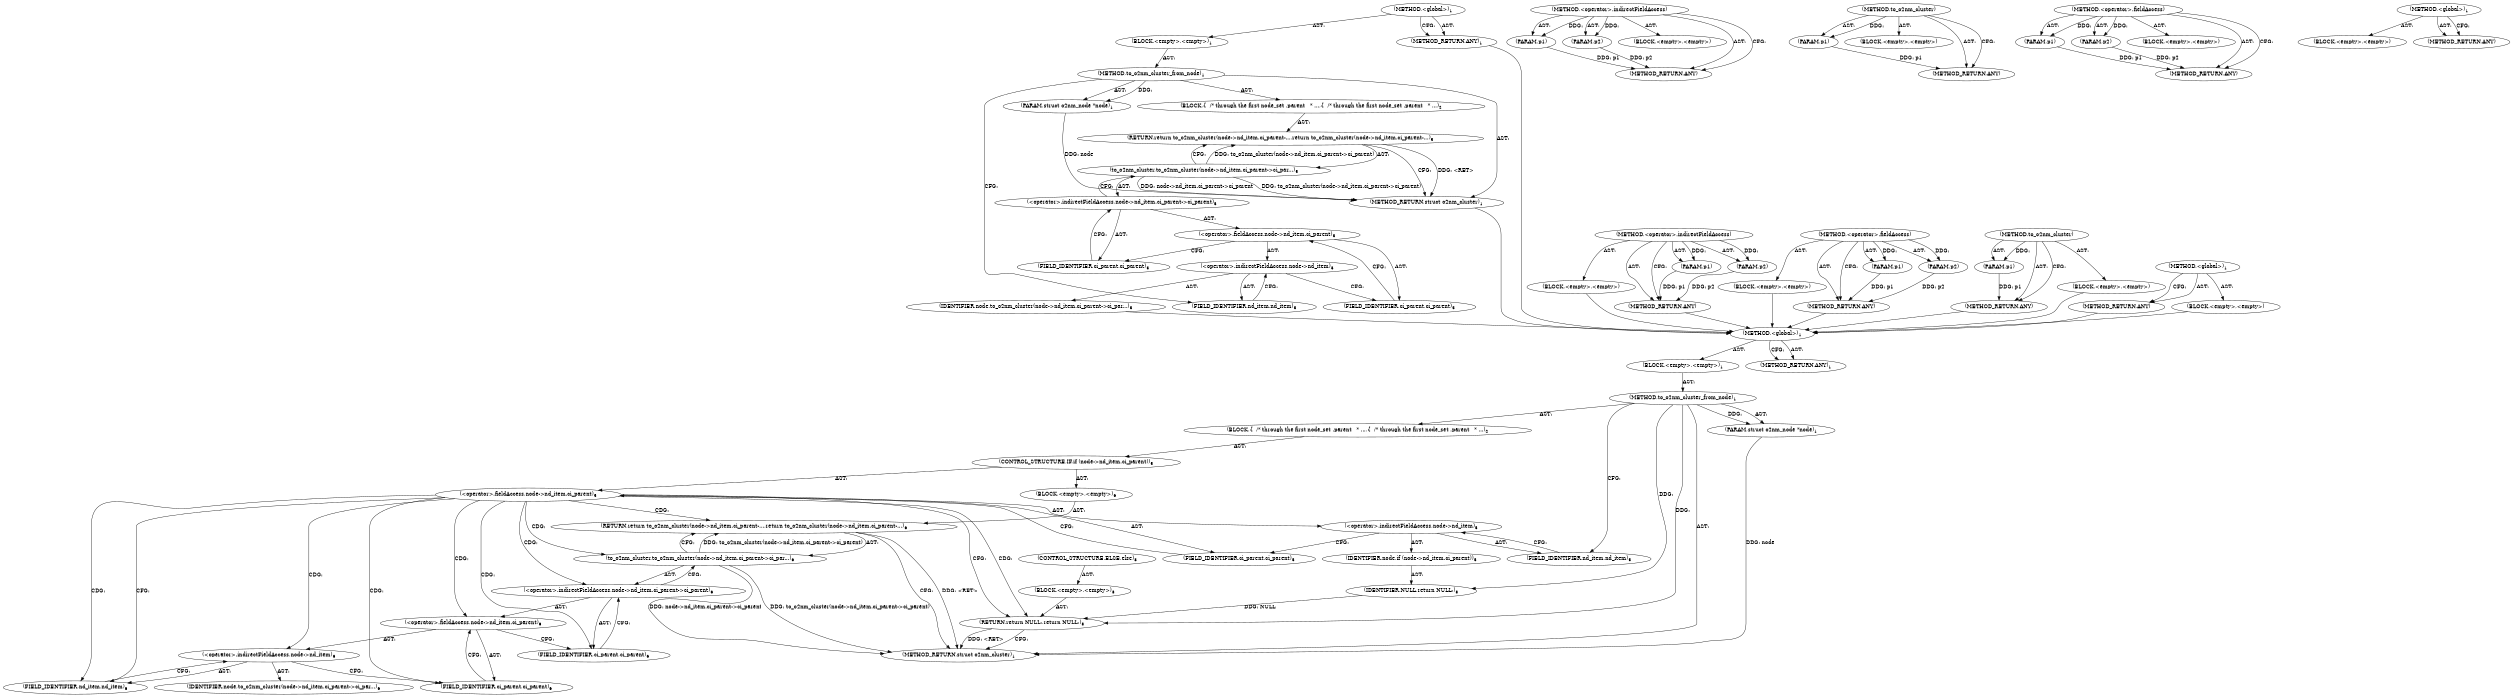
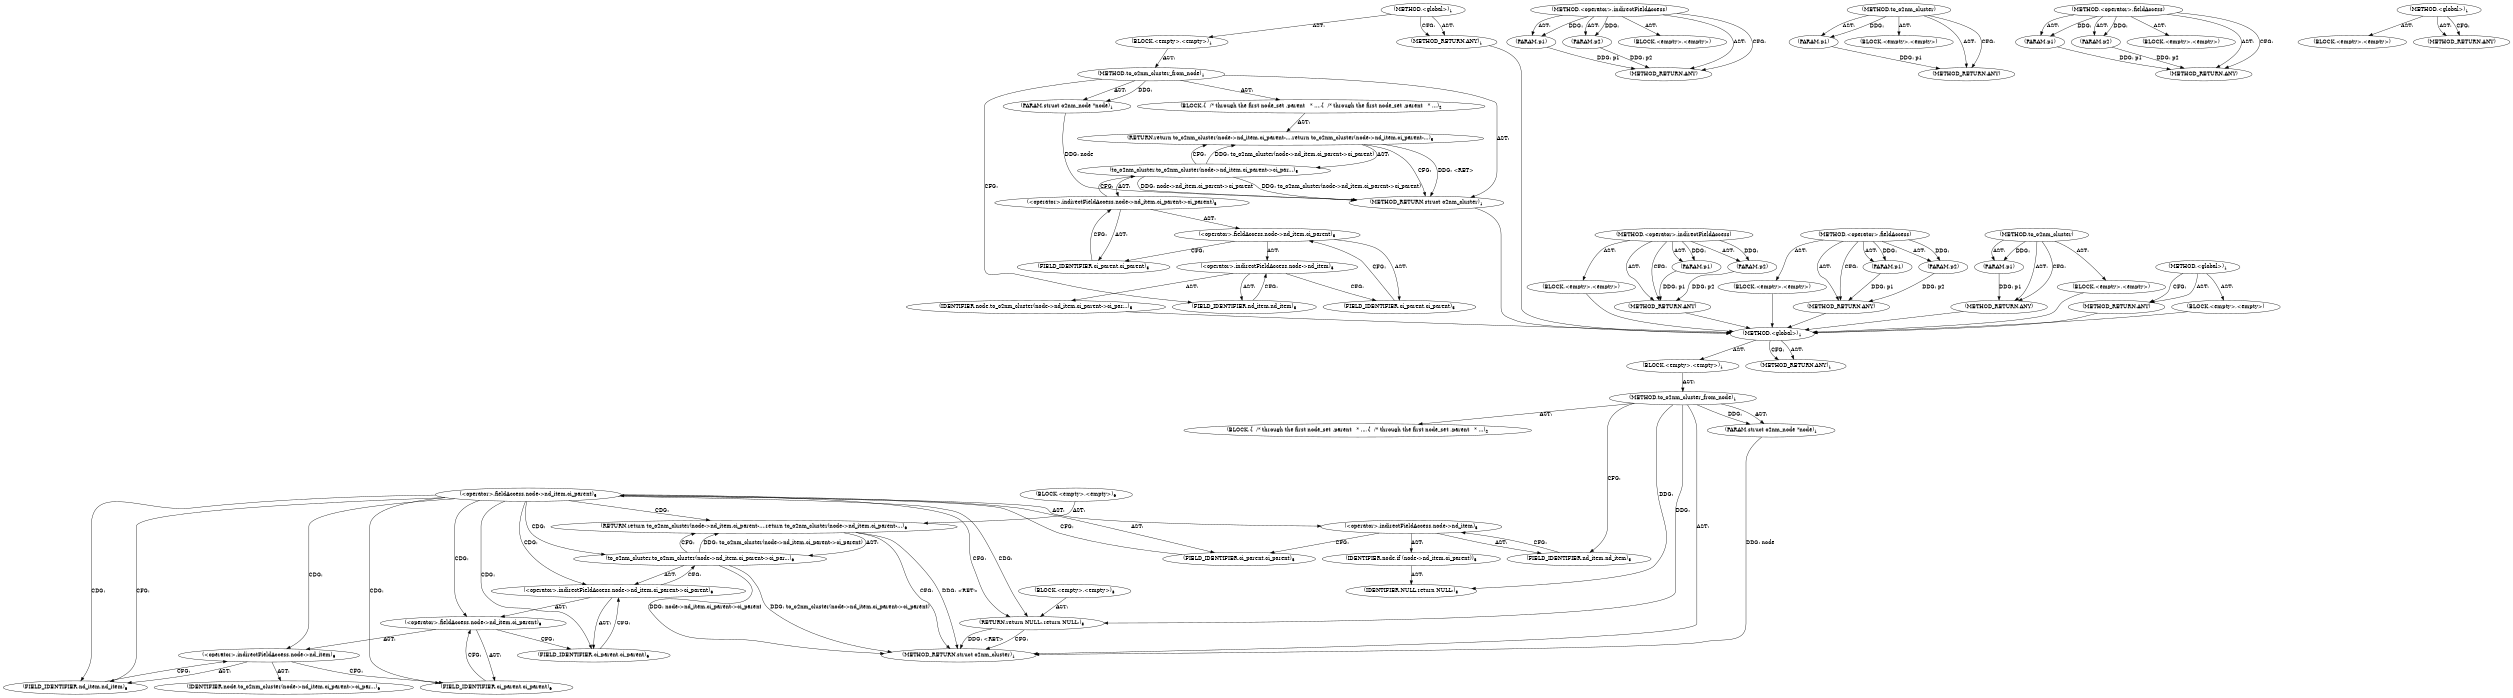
node "(CONTROL_STRUCTURE,IF,if (node->nd_item.ci_parent))": removed
node "(CONTROL_STRUCTURE,ELSE,else)": removed
edge "(IDENTIFIER,NULL,return NULL;)" -> "(RETURN,return NULL;,return NULL;)": removed, label "DDG: NULL"
